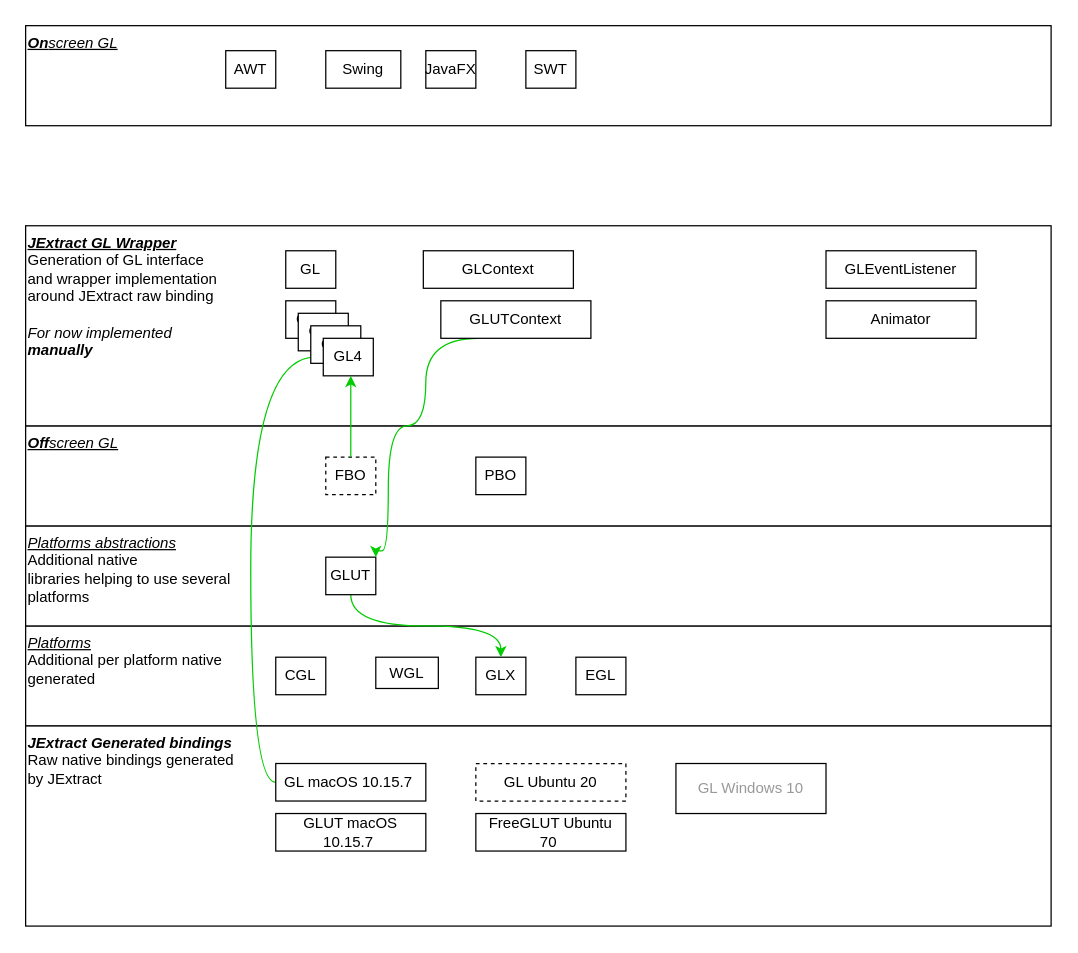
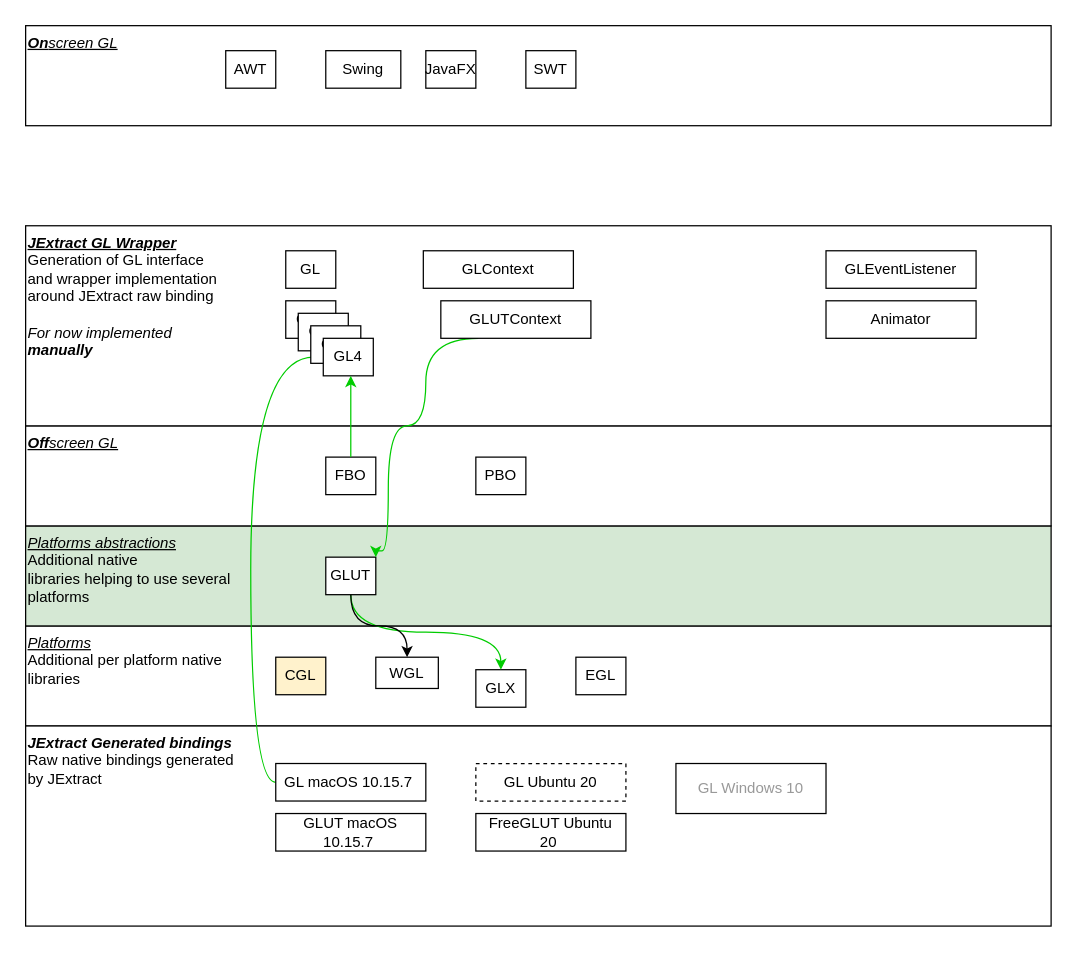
edge "GL macOS 10.15.7" -> "GL4": arrowhead classic -> diamond
node "FBO": style dashed -> solid
node "Platforms abstractionsAdditional nativelibraries helping to use several platforms": fillcolor #ffffff -> #d5e8d4
edge "GLUT" -> "WGL": added
node "Platforms Additional per platform native generated": label "Platforms Additional per platform native generated" -> "Platforms Additional per platform native libraries"
node "CGL": fillcolor #ffffff -> #fff2cc
node "GLX": moved (501, 676) -> (501, 688)
node "FreeGLUT Ubuntu 70": label "FreeGLUT Ubuntu 70" -> "FreeGLUT Ubuntu 20"
